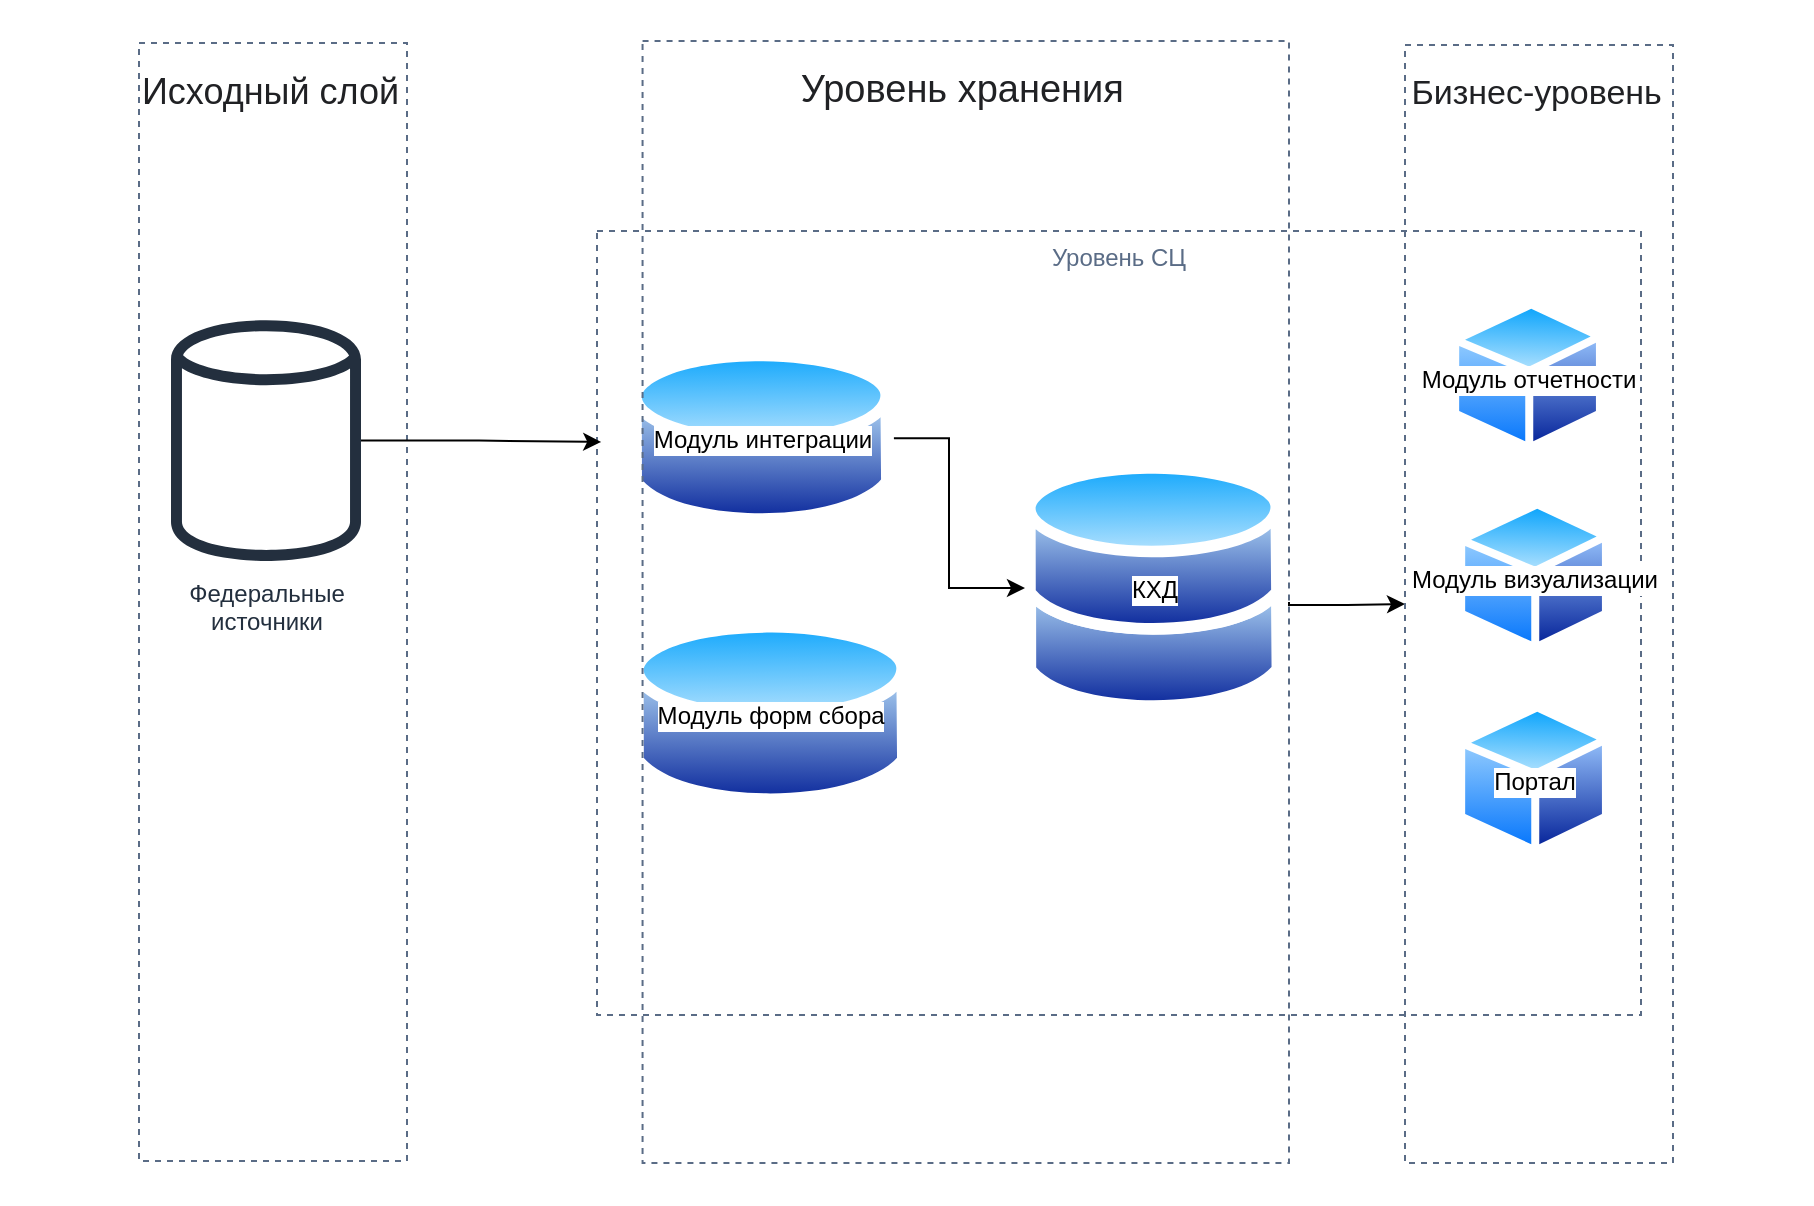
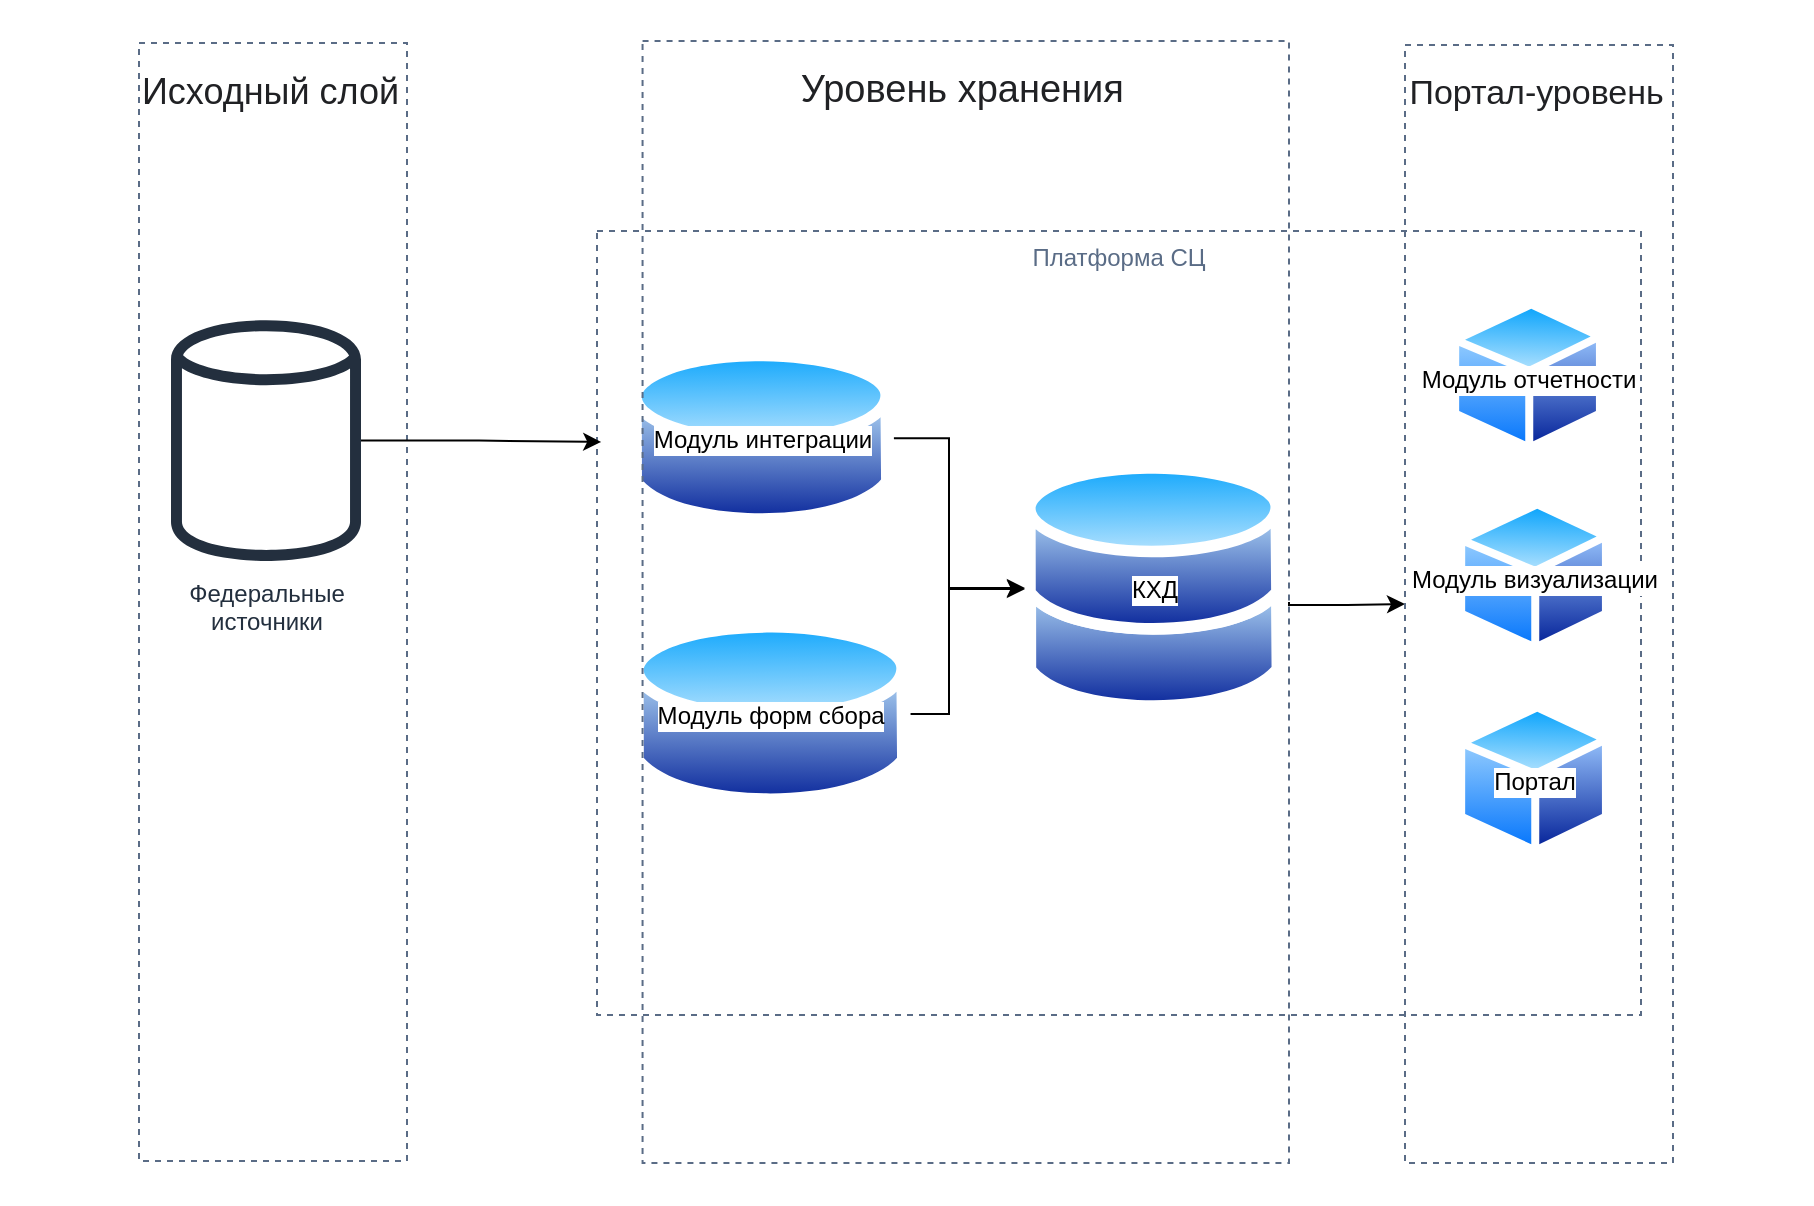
node "Бизнес-уровень": label "Бизнес-уровень" -> "Портал-уровень"
node "Уровень СЦ": label "Уровень СЦ" -> "Платформа СЦ"
edge "Модуль форм сбора" -> "КХД": added
